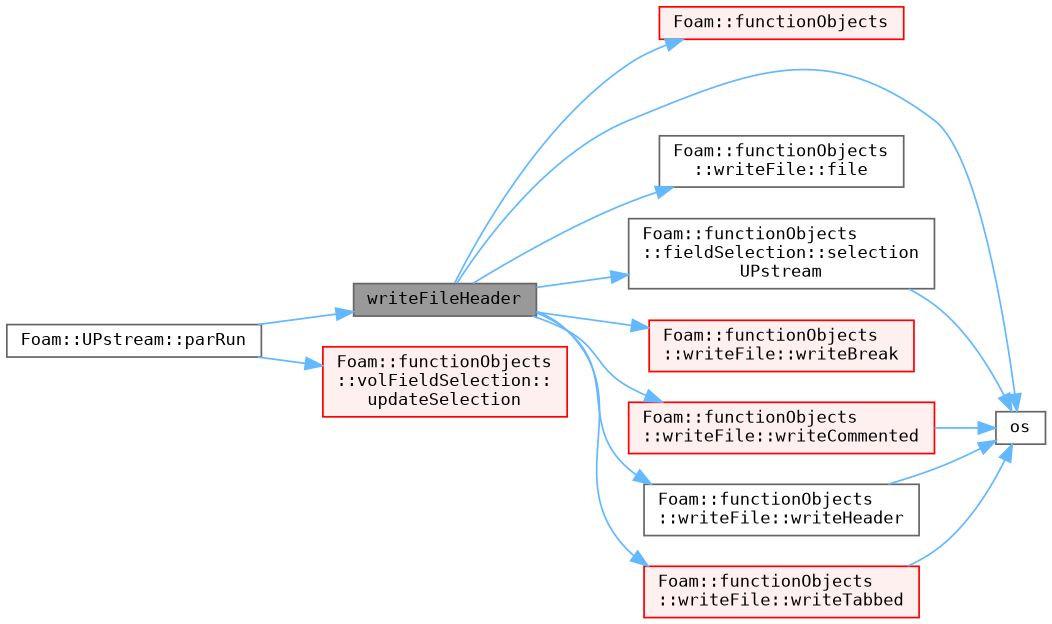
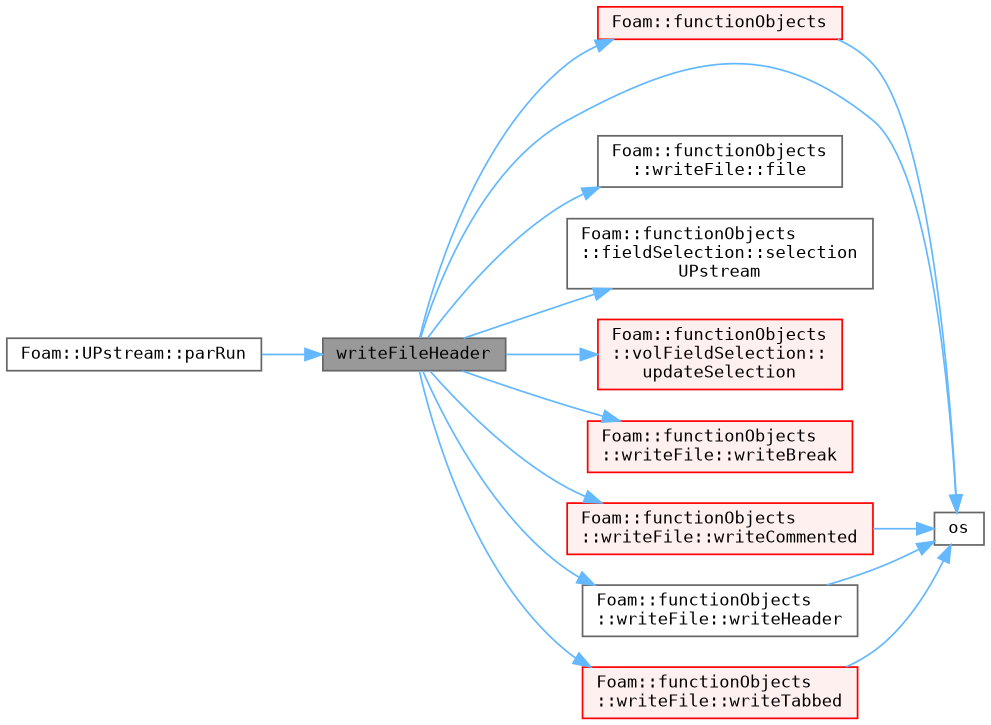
edge "Foam::functionObjects ::fieldSelection::selection UPstream" -> "os": now "Foam::functionObjects" -> "os"
edge "Foam::UPstream::parRun" -> "Foam::functionObjects ::volFieldSelection:: updateSelection": now "writeFileHeader" -> "Foam::functionObjects ::volFieldSelection:: updateSelection"
